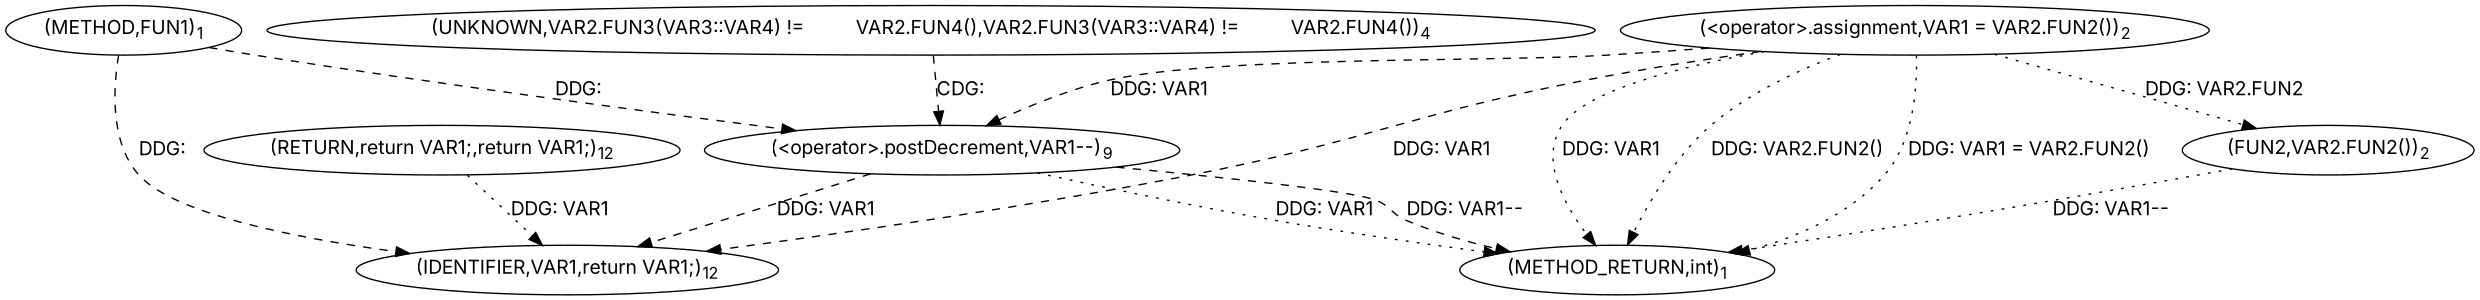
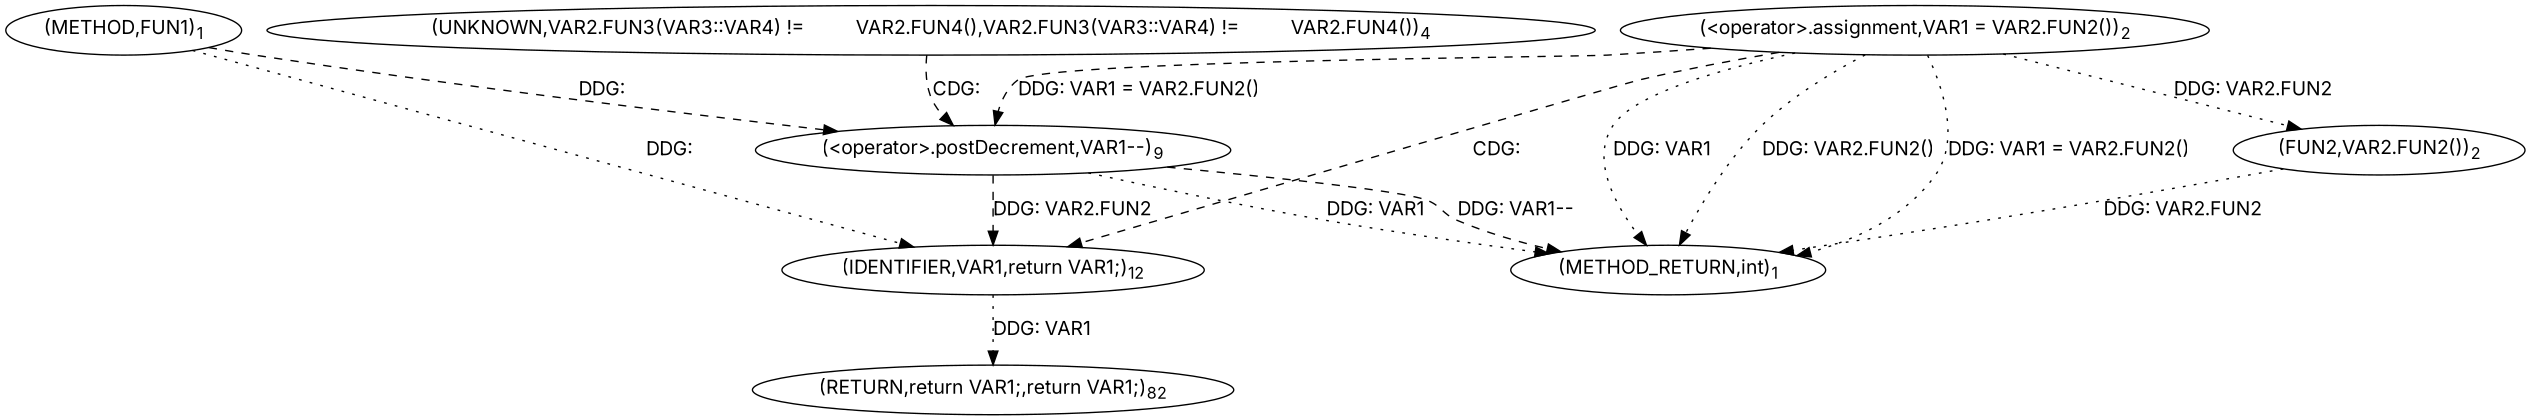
edge "(<operator>.assignment,VAR1 = VAR2.FUN2())" -> "(<operator>.postDecrement,VAR1--)": label "DDG: VAR1" -> "DDG: VAR1 = VAR2.FUN2()"
node "(RETURN,return VAR1;,return VAR1;)": text "12" -> "82"
edge "(<operator>.assignment,VAR1 = VAR2.FUN2())" -> "(IDENTIFIER,VAR1,return VAR1;)": label "DDG: VAR1" -> "CDG: "
edge "(RETURN,return VAR1;,return VAR1;)" -> "(IDENTIFIER,VAR1,return VAR1;)": reversed
edge "(METHOD,FUN1)" -> "(IDENTIFIER,VAR1,return VAR1;)": style dashed -> dotted
edge "(<operator>.postDecrement,VAR1--)" -> "(IDENTIFIER,VAR1,return VAR1;)": label "DDG: VAR1" -> "DDG: VAR2.FUN2"
edge "(FUN2,VAR2.FUN2())" -> "(METHOD_RETURN,int)": label "DDG: VAR1--" -> "DDG: VAR2.FUN2"
